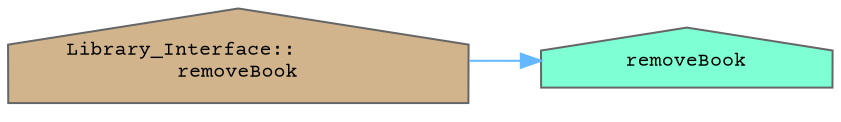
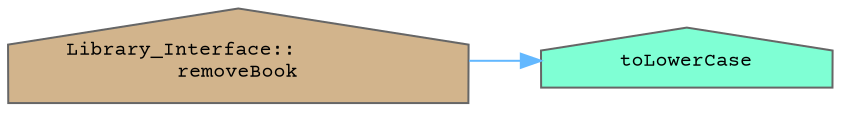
node "removeBook": label "removeBook" -> "toLowerCase"
